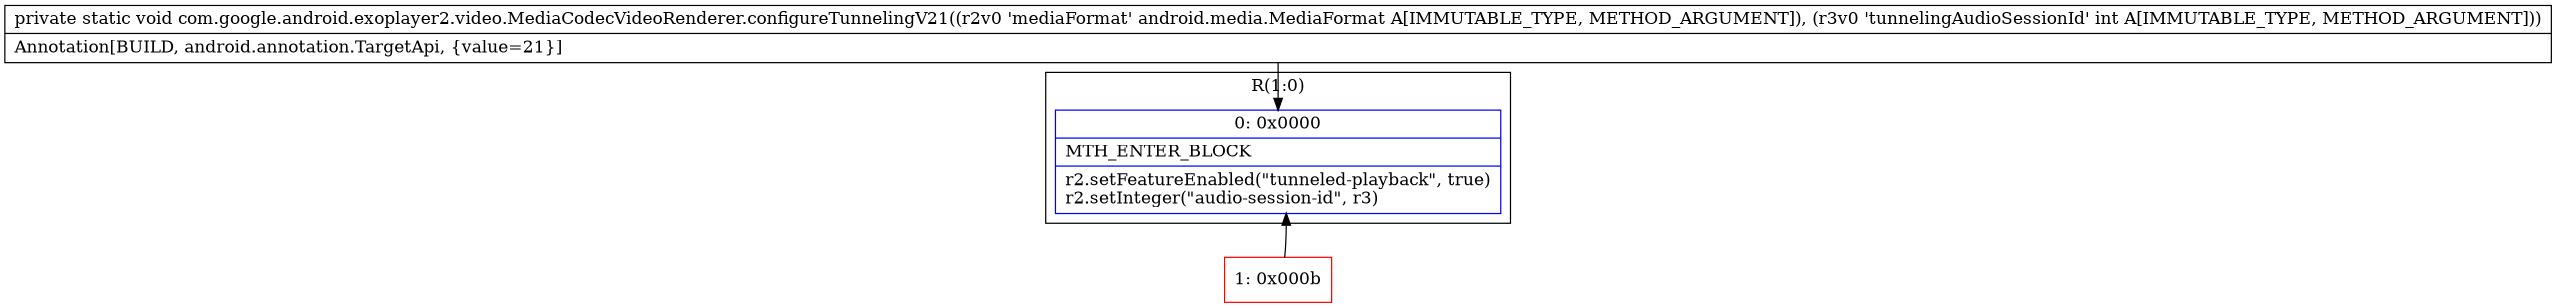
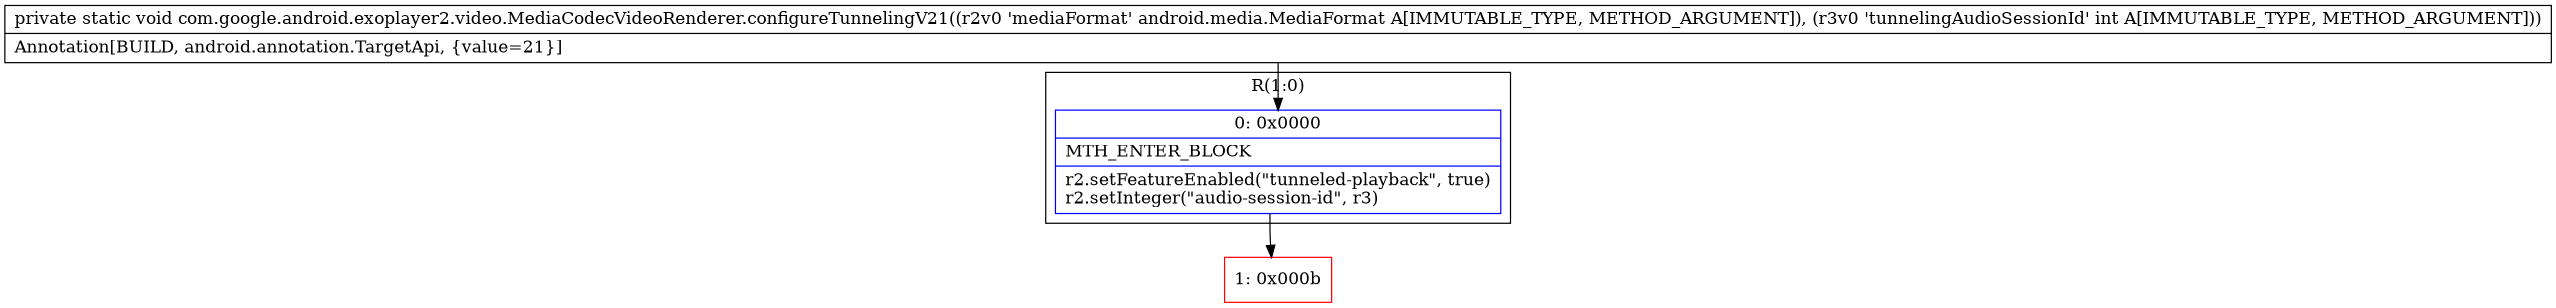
edge "1: 0x000b" -> "0: 0x0000": reversed
